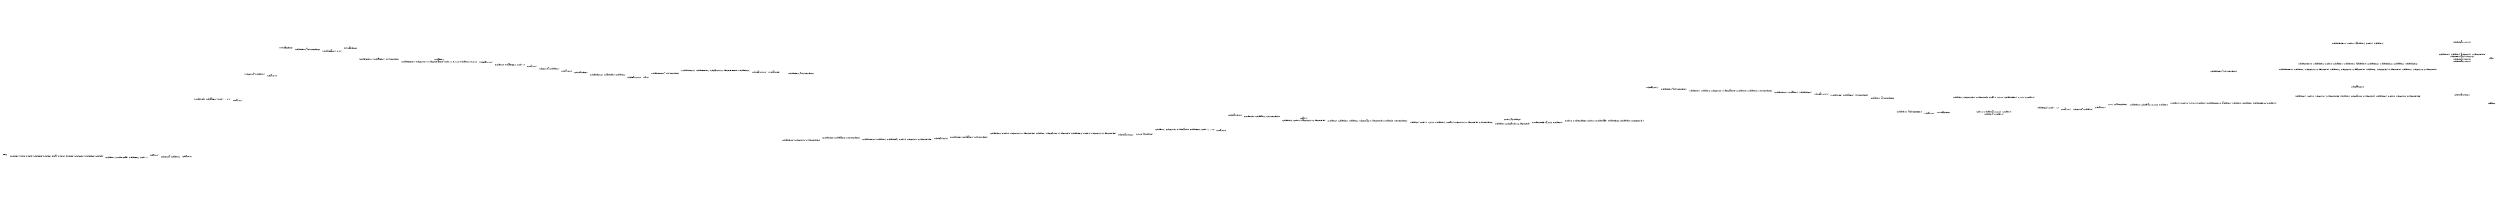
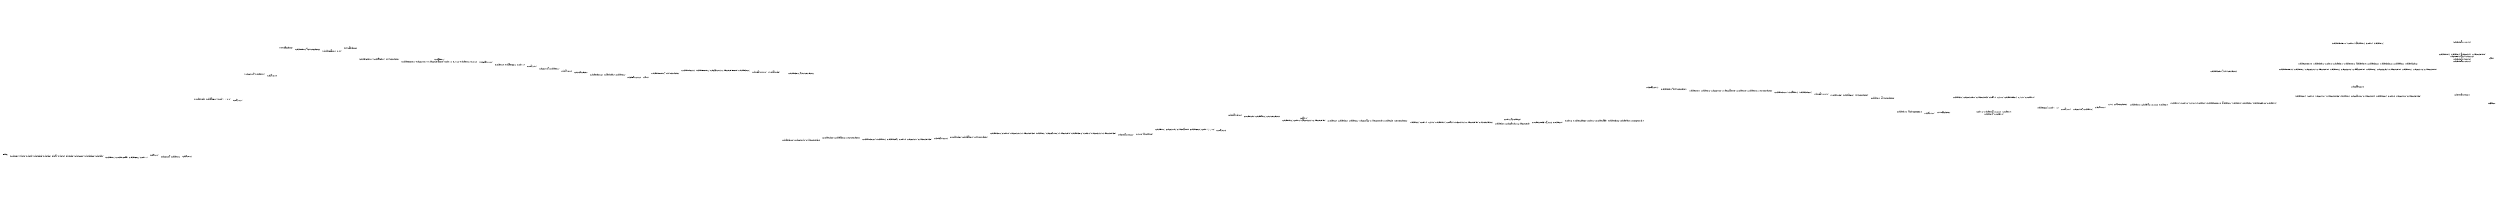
node "BB_entry56": label "BB_entry56" -> "BB_variable56"
